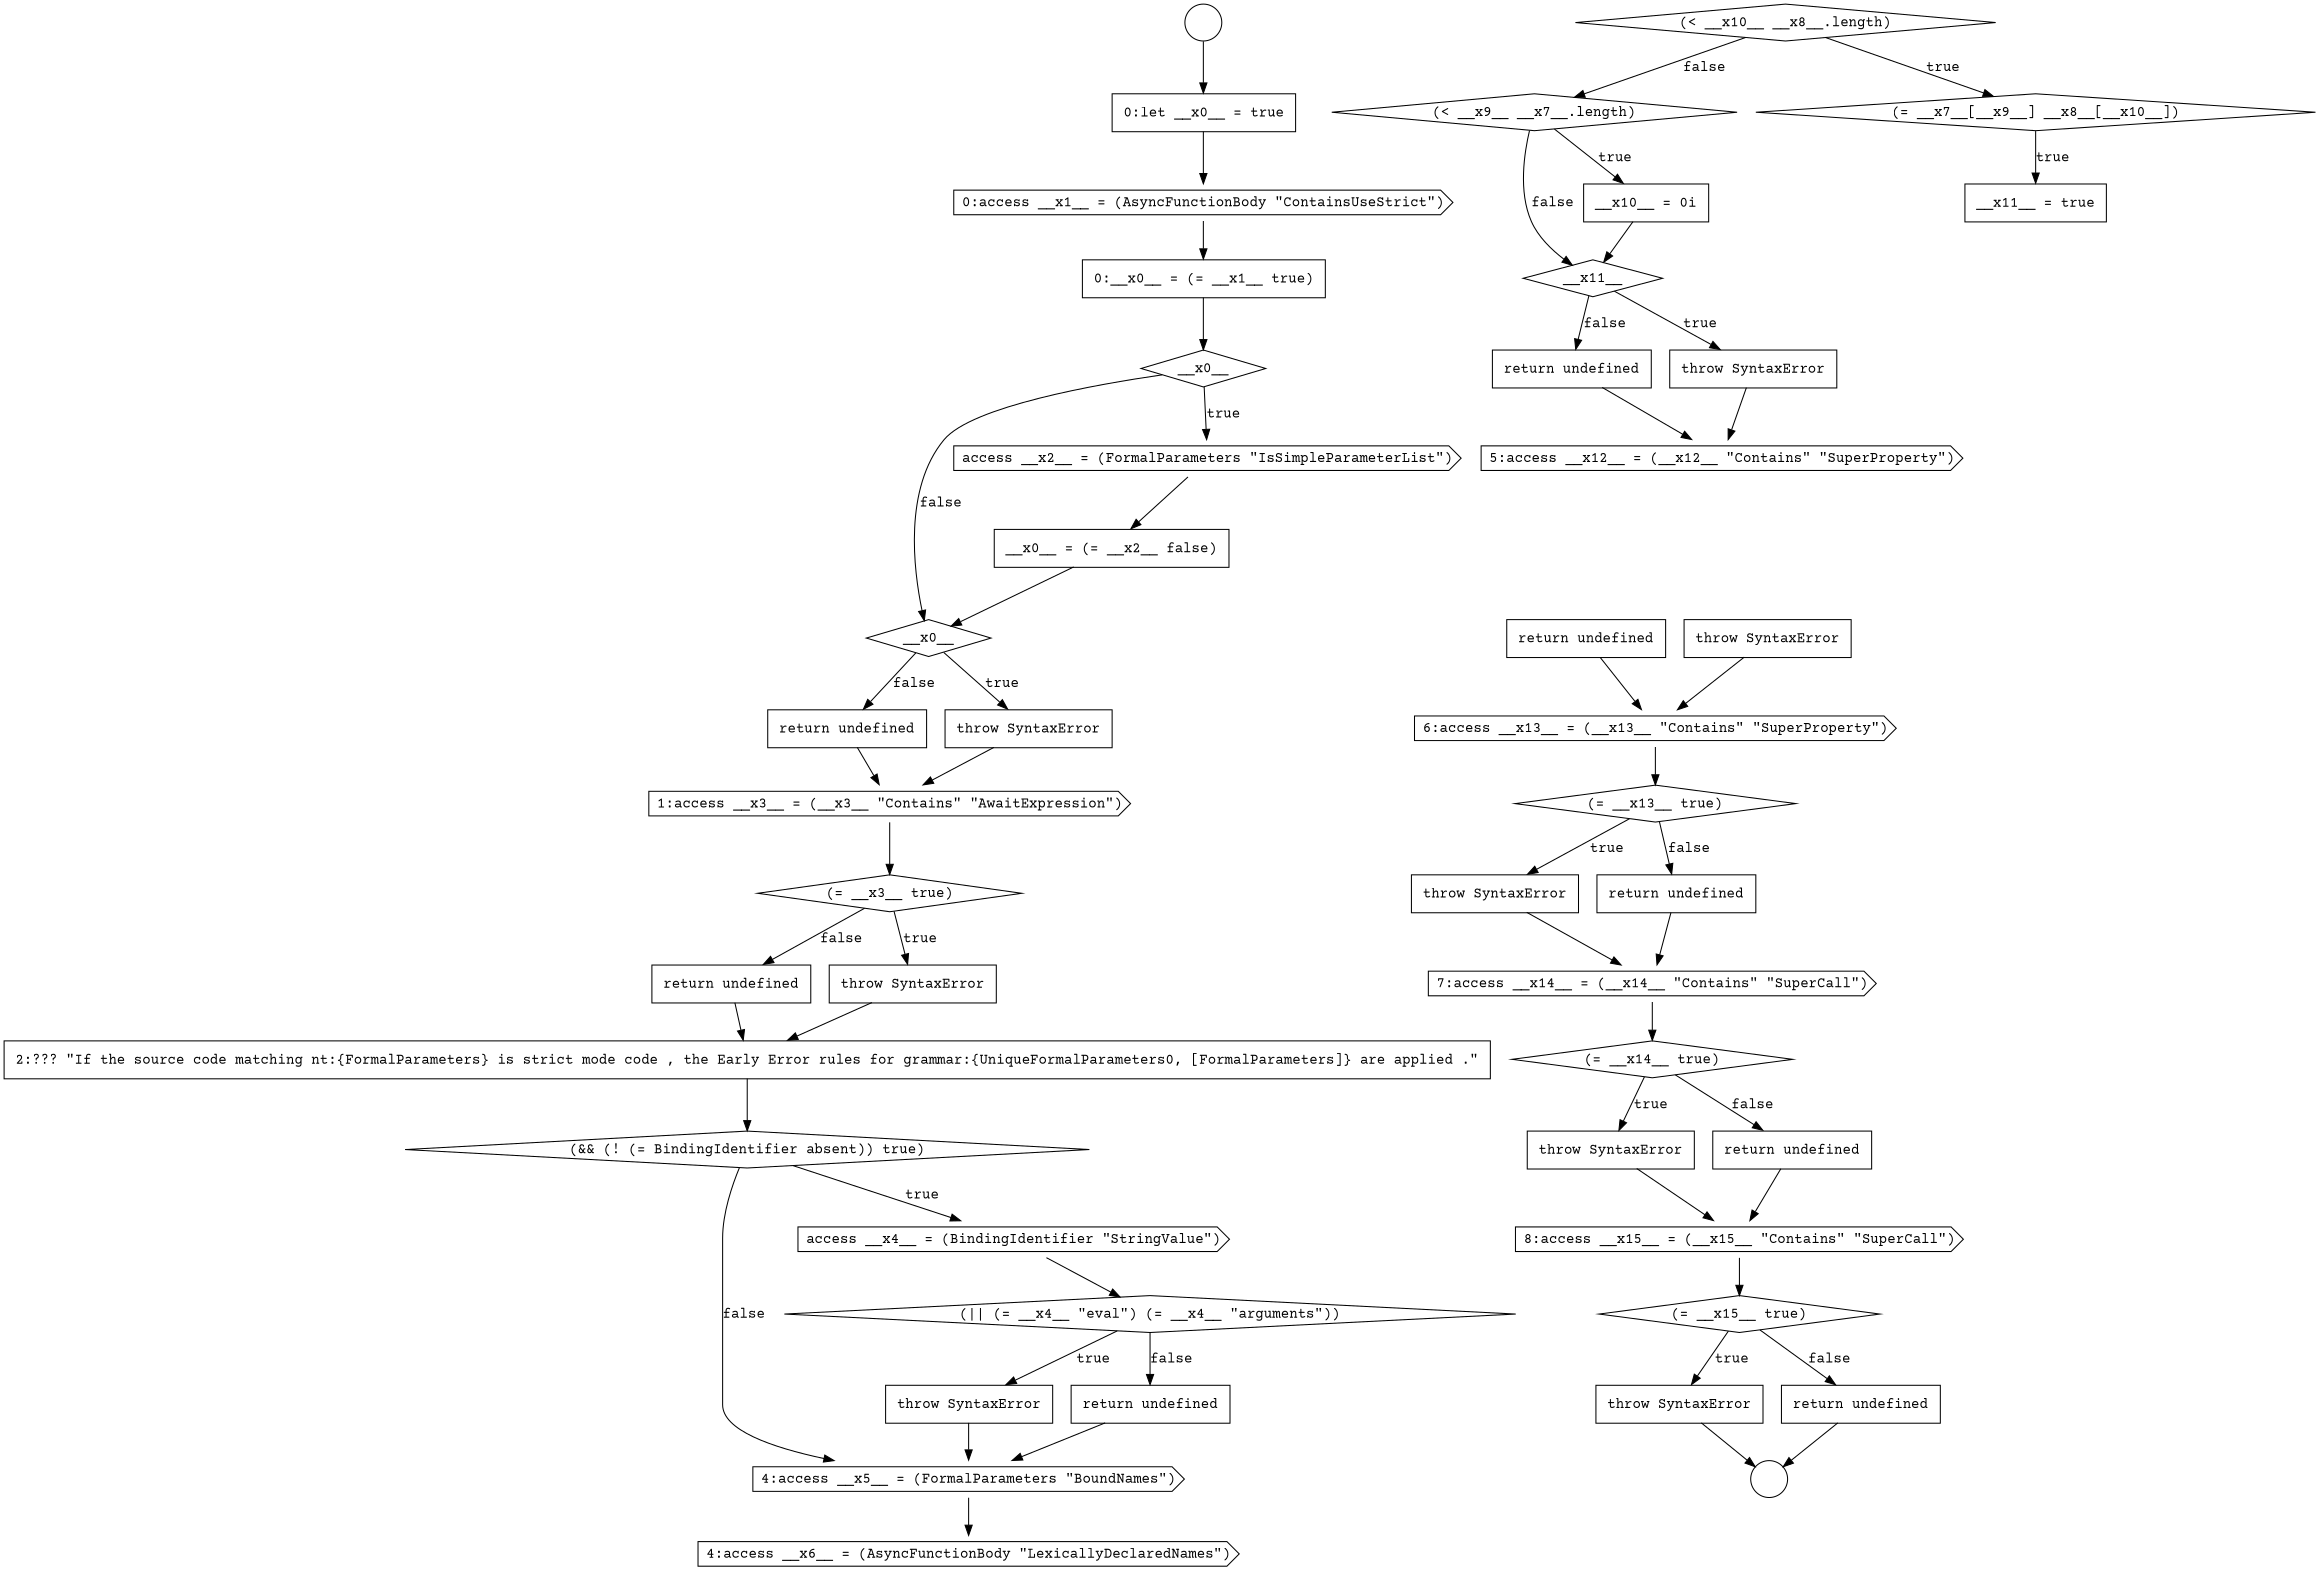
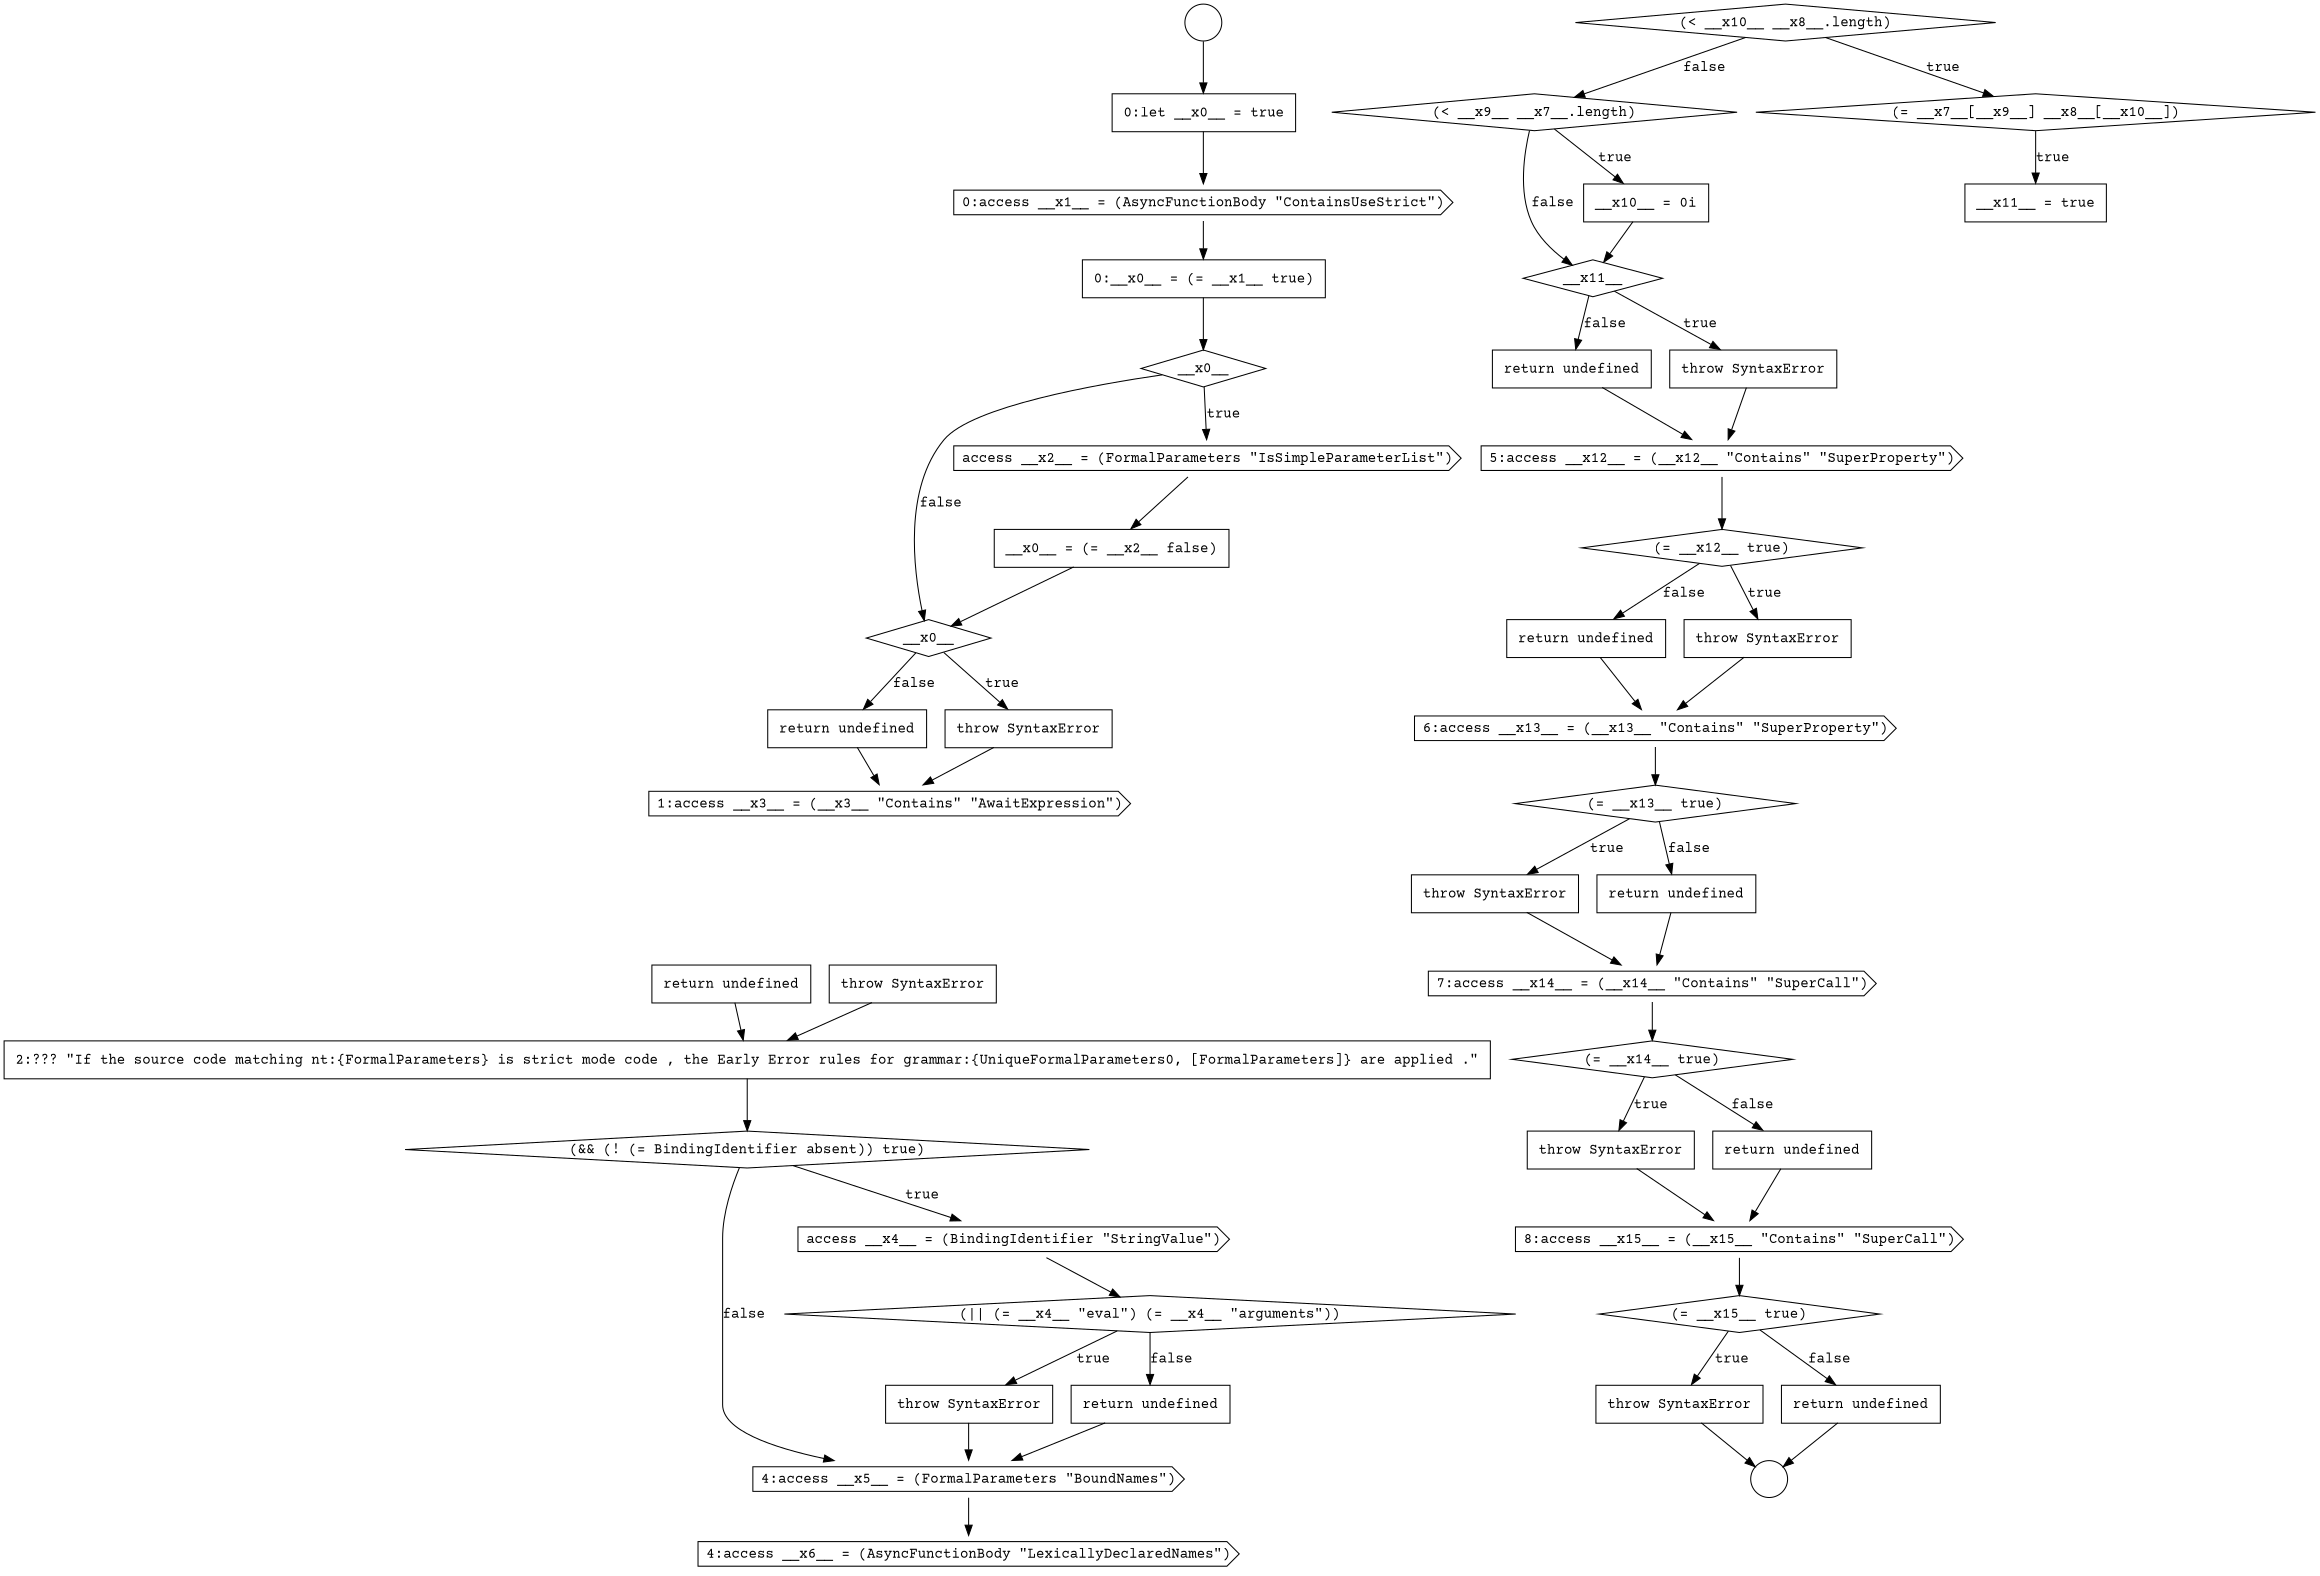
node "(= __x12__ true)": added
node "(= __x3__ true)": removed
